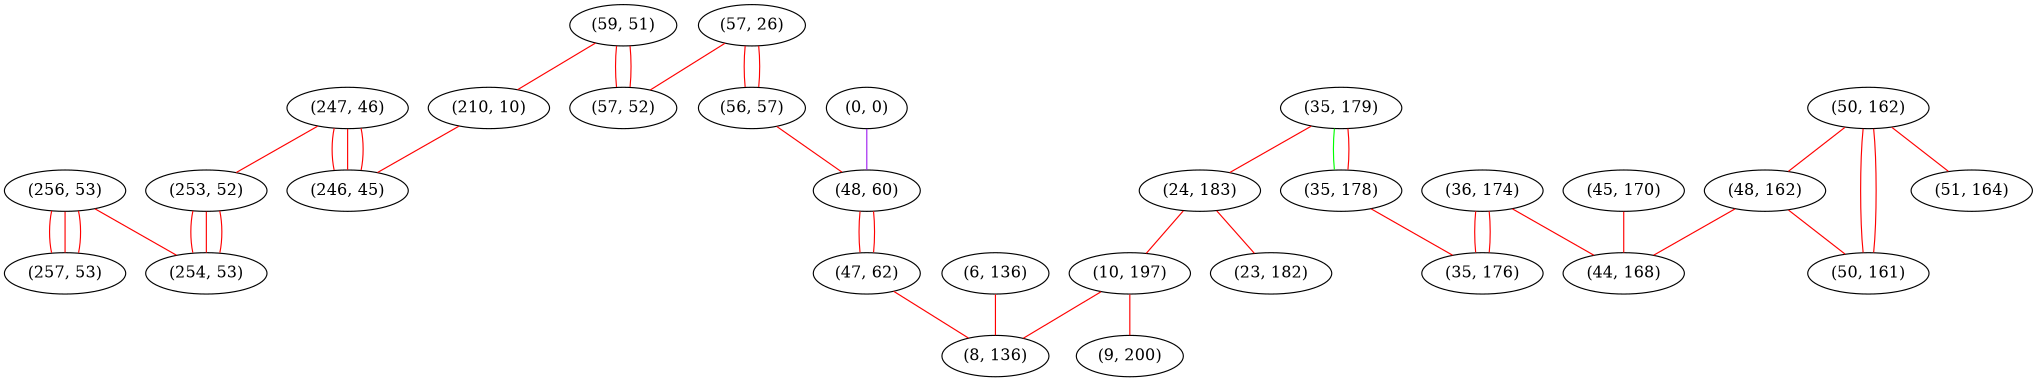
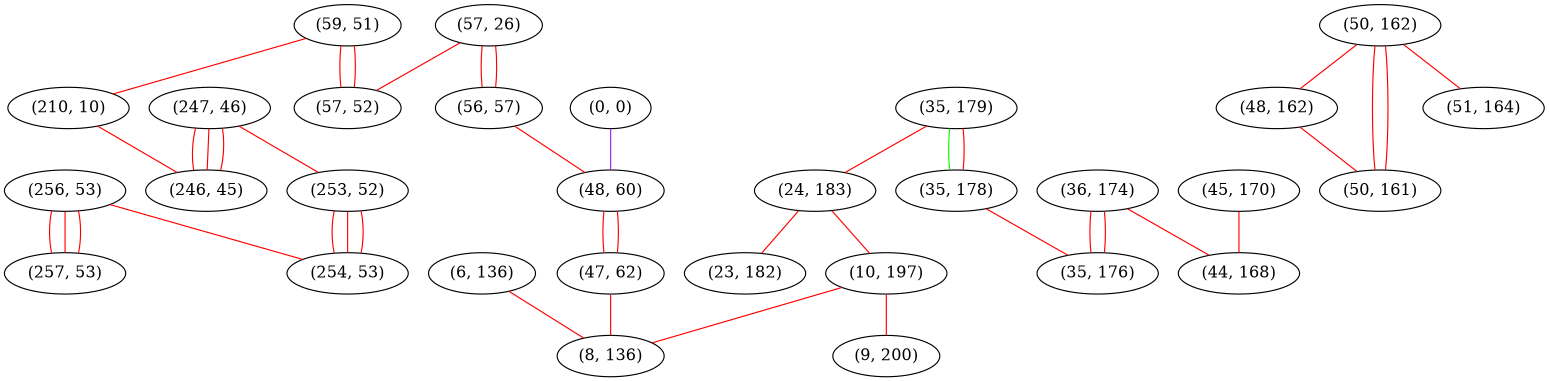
edge "(48, 162)" -- "(44, 168)": removed
